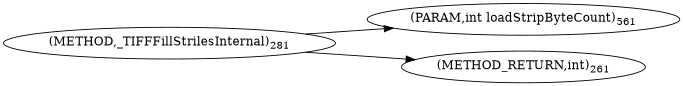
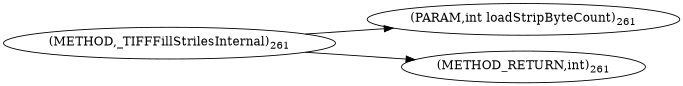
node "(PARAM,int loadStripByteCount)": text "561" -> "261"
node "(METHOD,_TIFFFillStrilesInternal)": text "281" -> "261"
